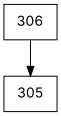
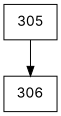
edge "306" -> "305": reversed
